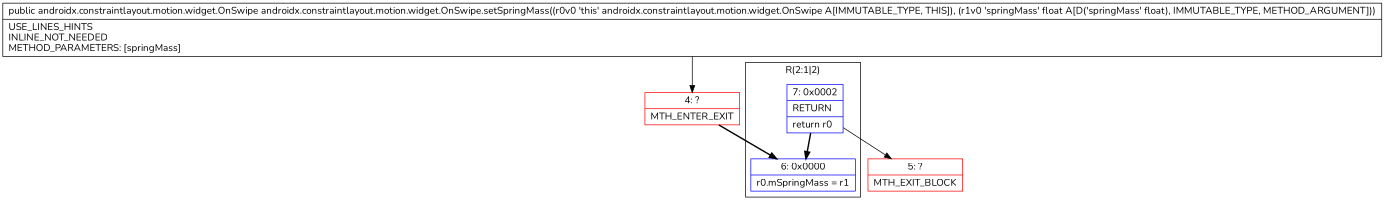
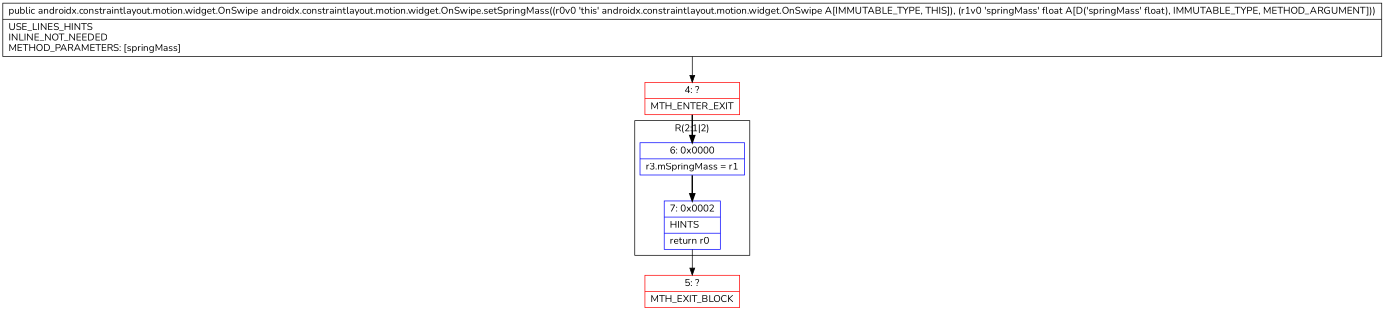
node "7: 0x0002": text "RETURN" -> "HINTS"
edge "7: 0x0002" -> "6: 0x0000": reversed
node "6: 0x0000": text "r0.mSpringMass = r1" -> "r3.mSpringMass = r1"
